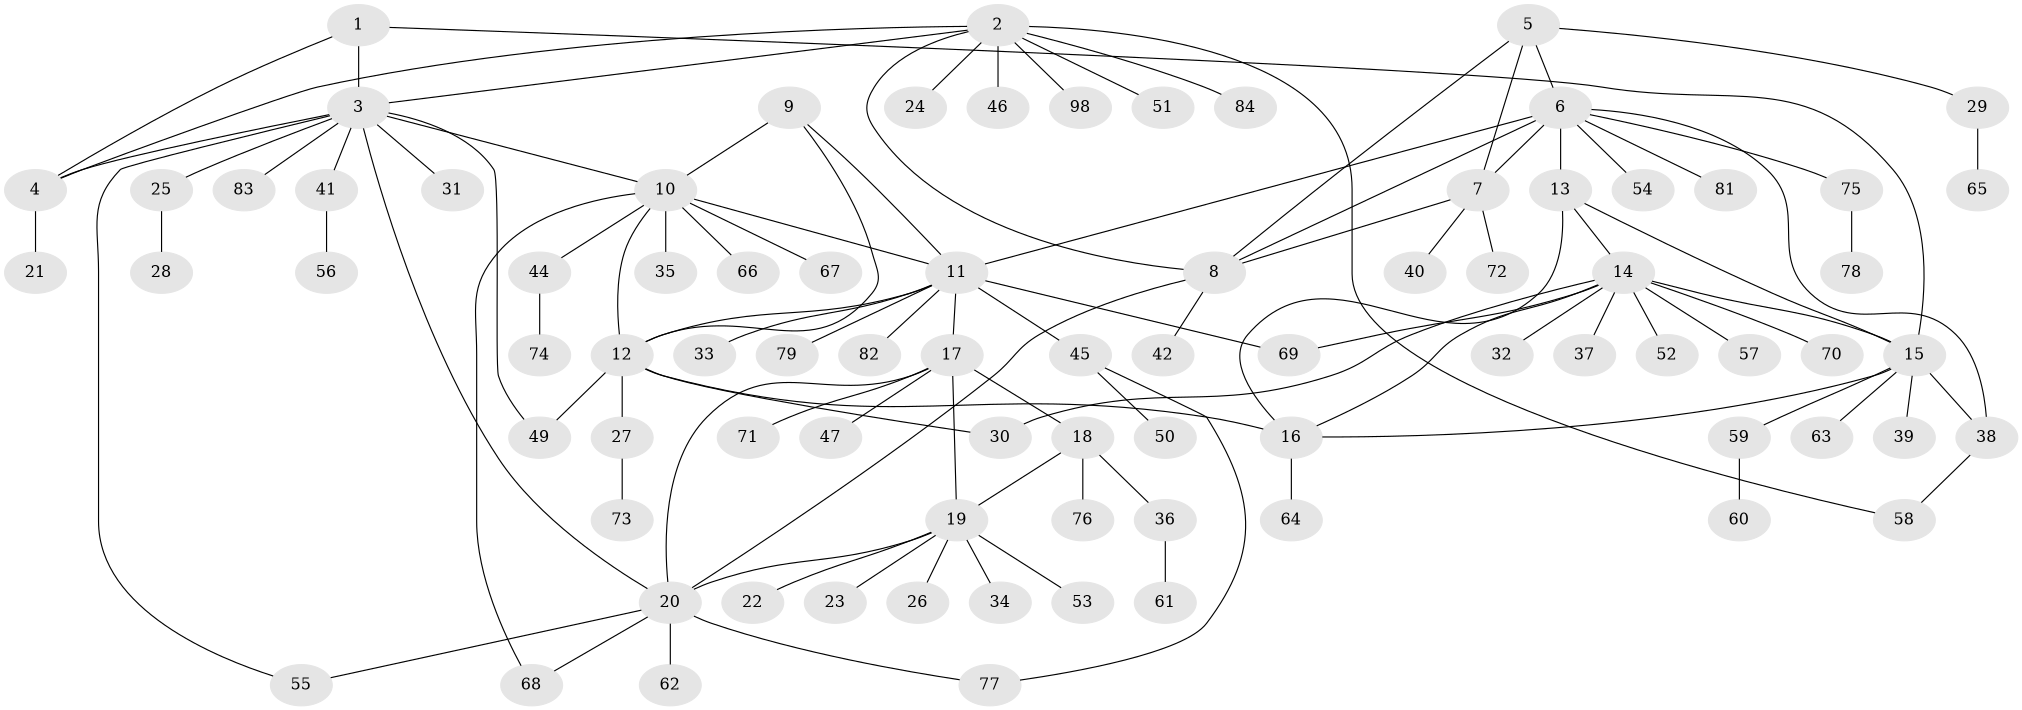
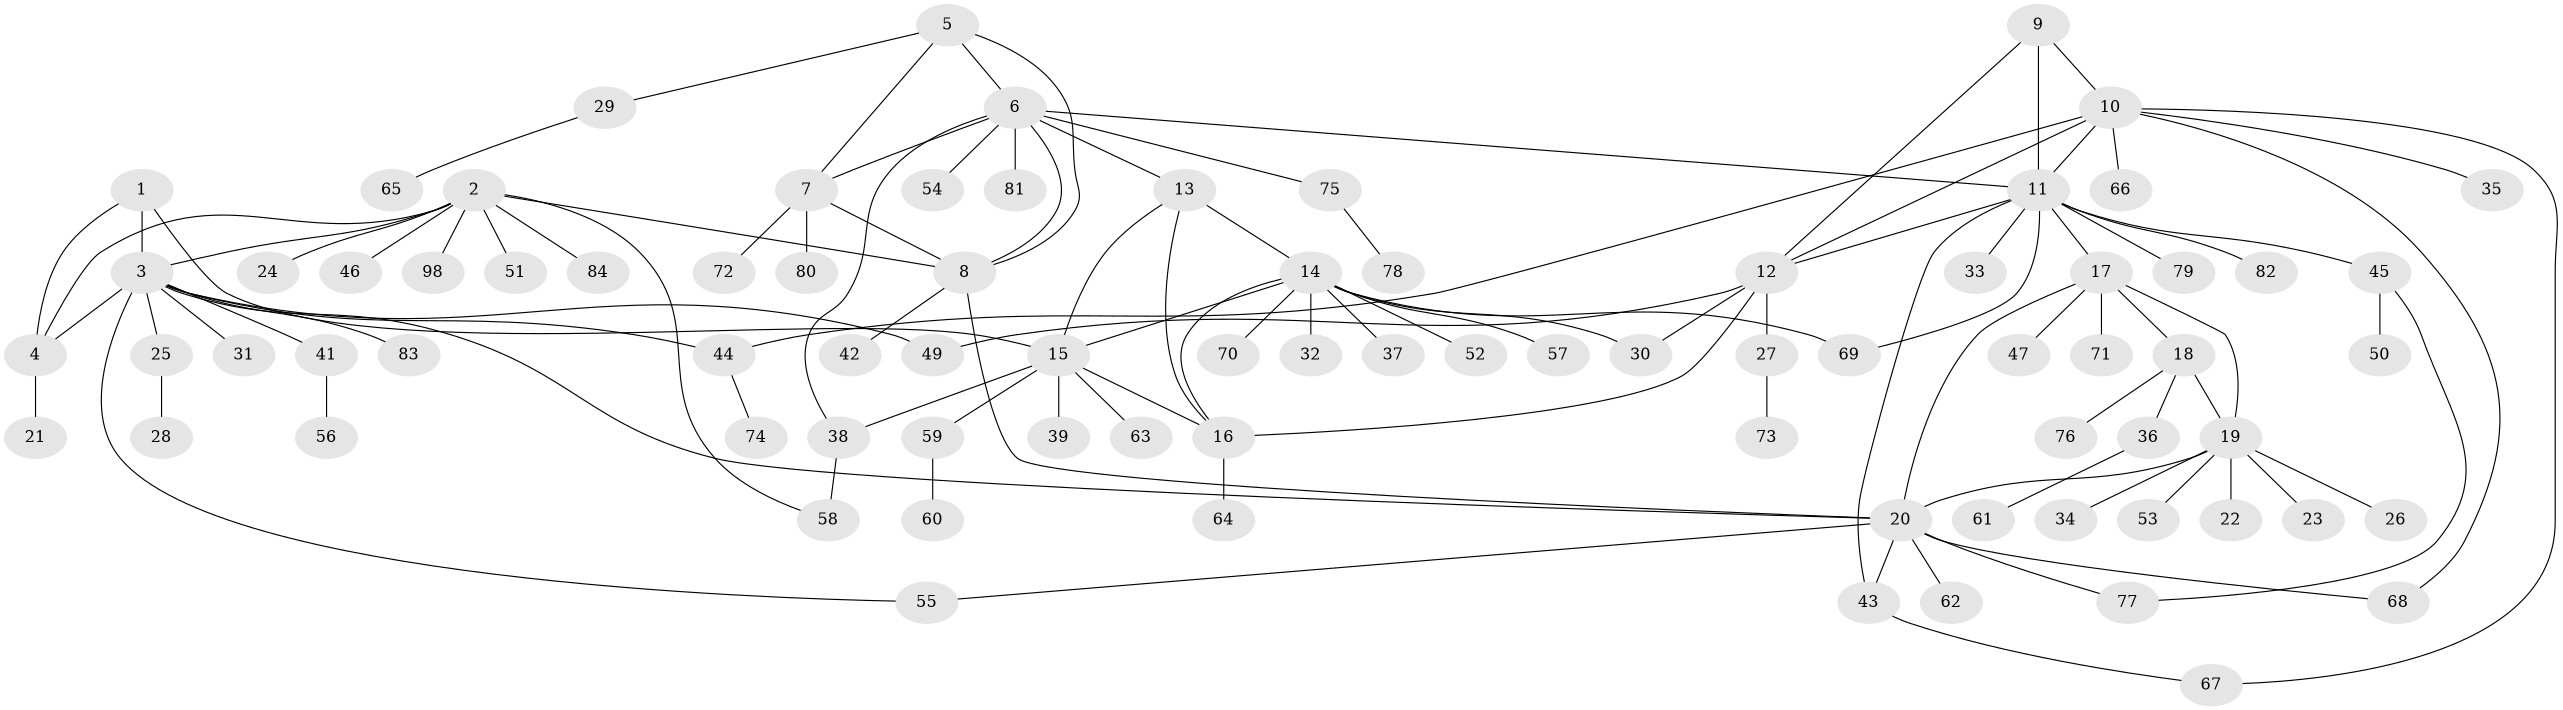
edge "3" -- "10": now "3" -- "44"
node "40": label "40" -> "80"
node "43": added
